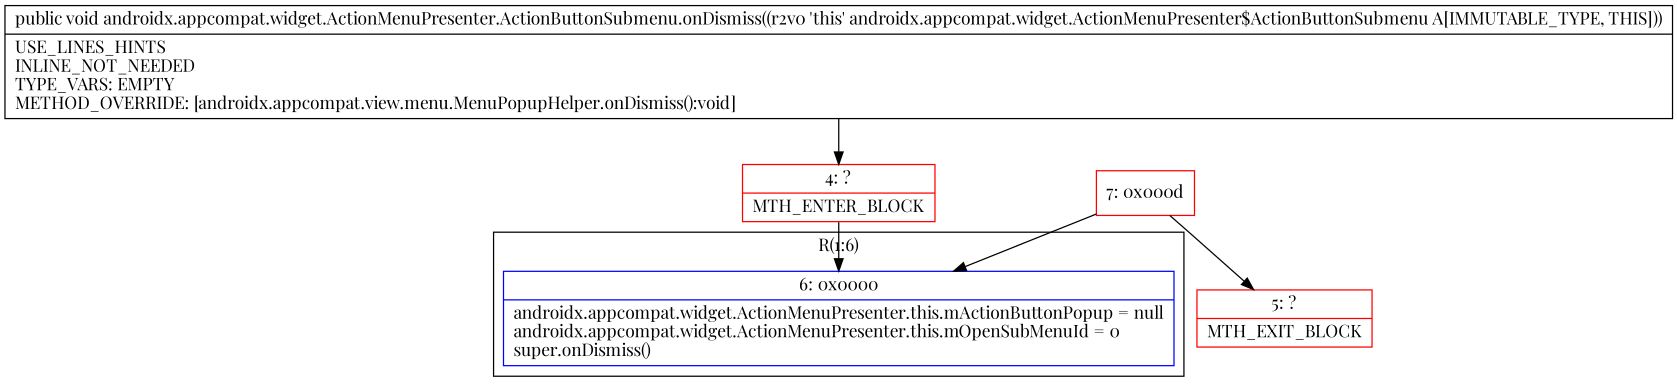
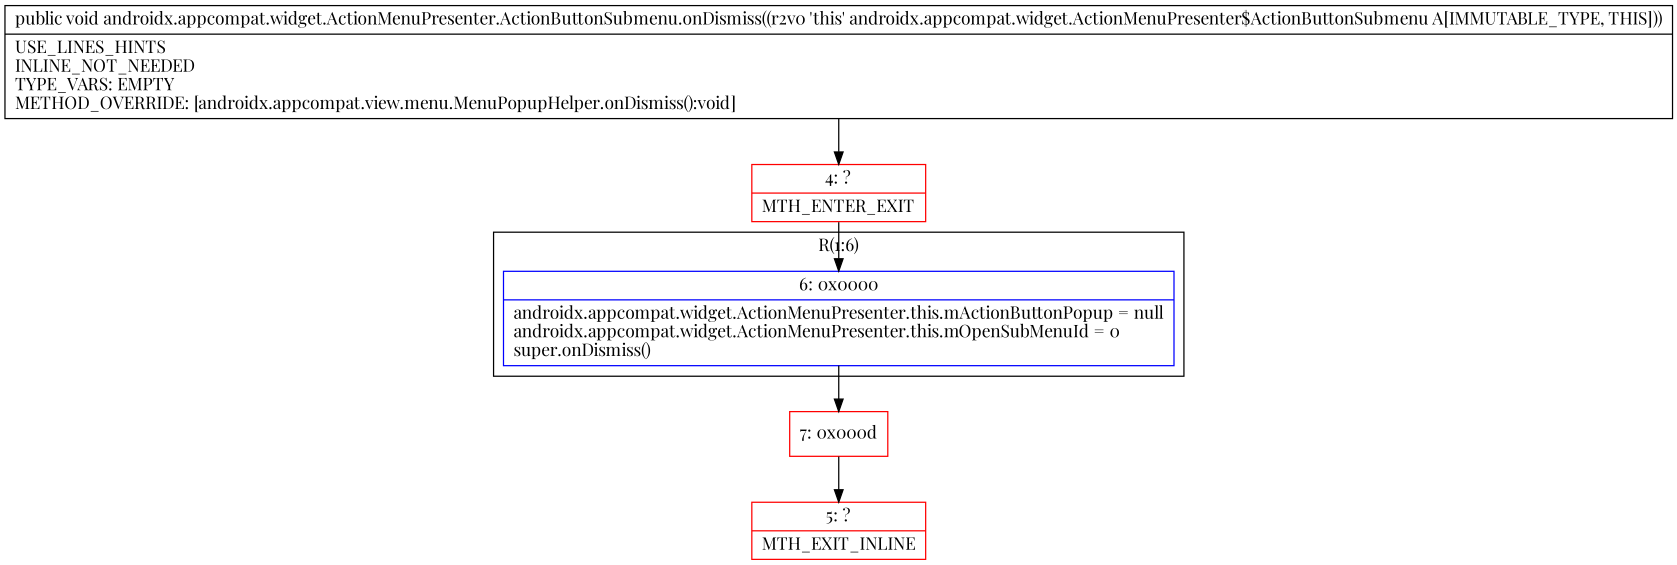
node "4: ?": text "MTH_ENTER_BLOCK" -> "MTH_ENTER_EXIT"
edge "7: 0x000d" -> "6: 0x0000": reversed
node "5: ?": text "MTH_EXIT_BLOCK" -> "MTH_EXIT_INLINE"
